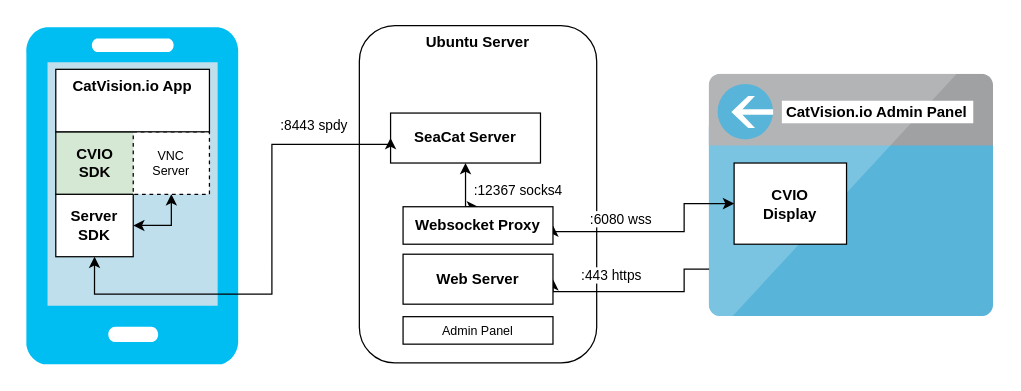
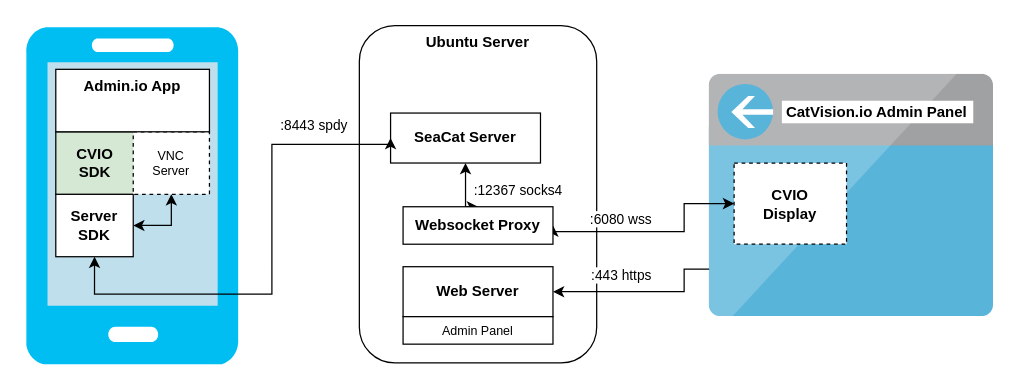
node "CatVision.io App": label "CatVision.io App" -> "Admin.io App"
node "CVIO Display": style solid -> dashed
node "Web Server": moved (478, 279) -> (478, 292)
